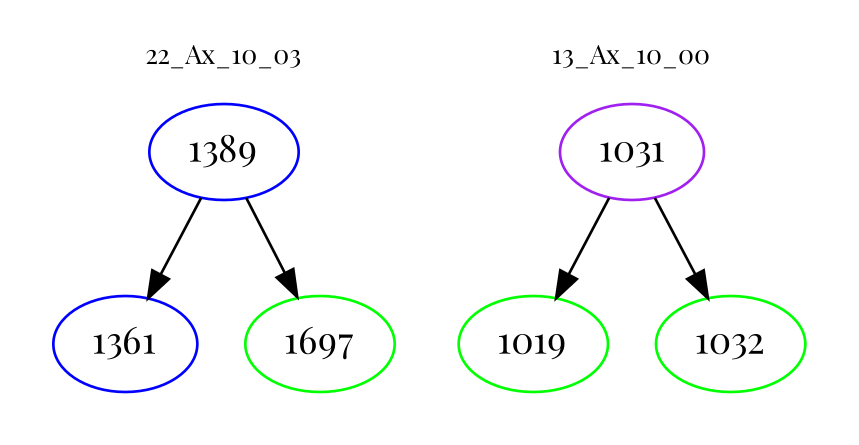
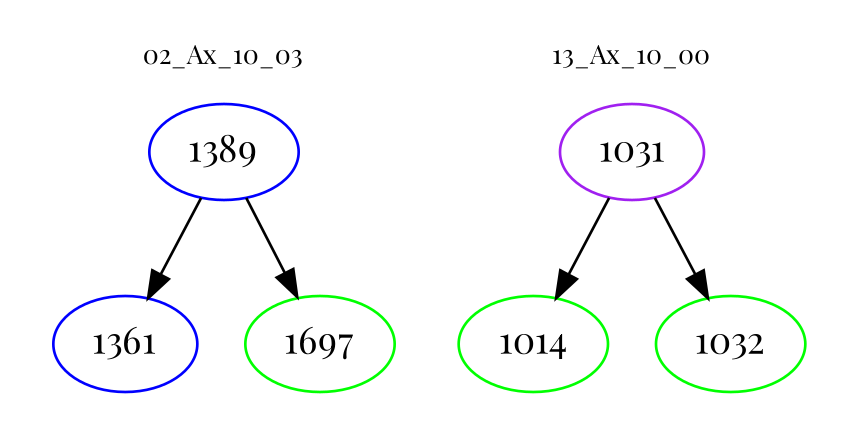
cluster "22_Ax_10_03": label "22_Ax_10_03" -> "02_Ax_10_03"
node "1019": label "1019" -> "1014"
